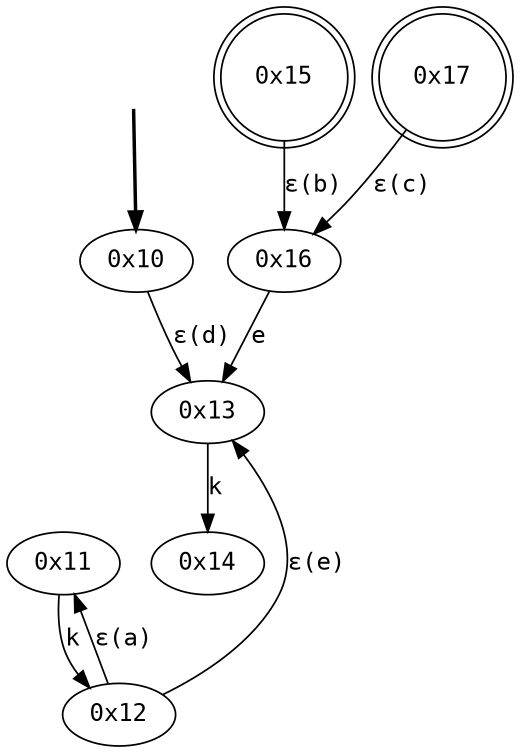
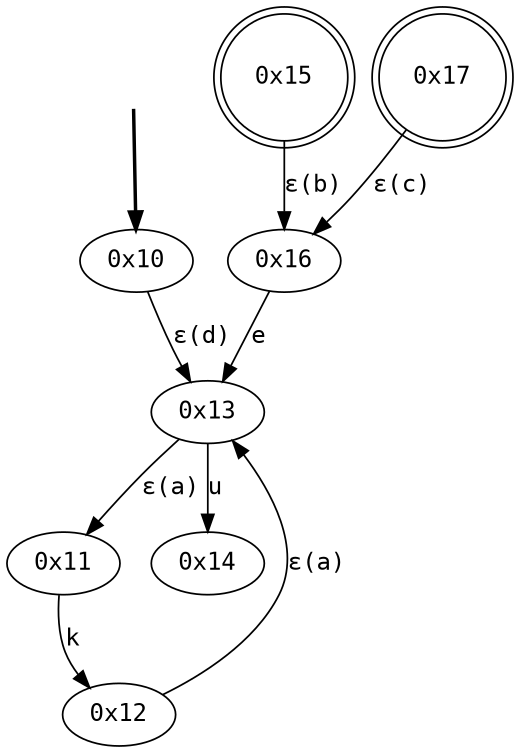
edge "0x13" -> "0x14": label "k" -> "u"
edge "0x12" -> "0x13": label "ε(e)" -> "ε(a)"
edge "0x12" -> "0x11": now "0x13" -> "0x11"
